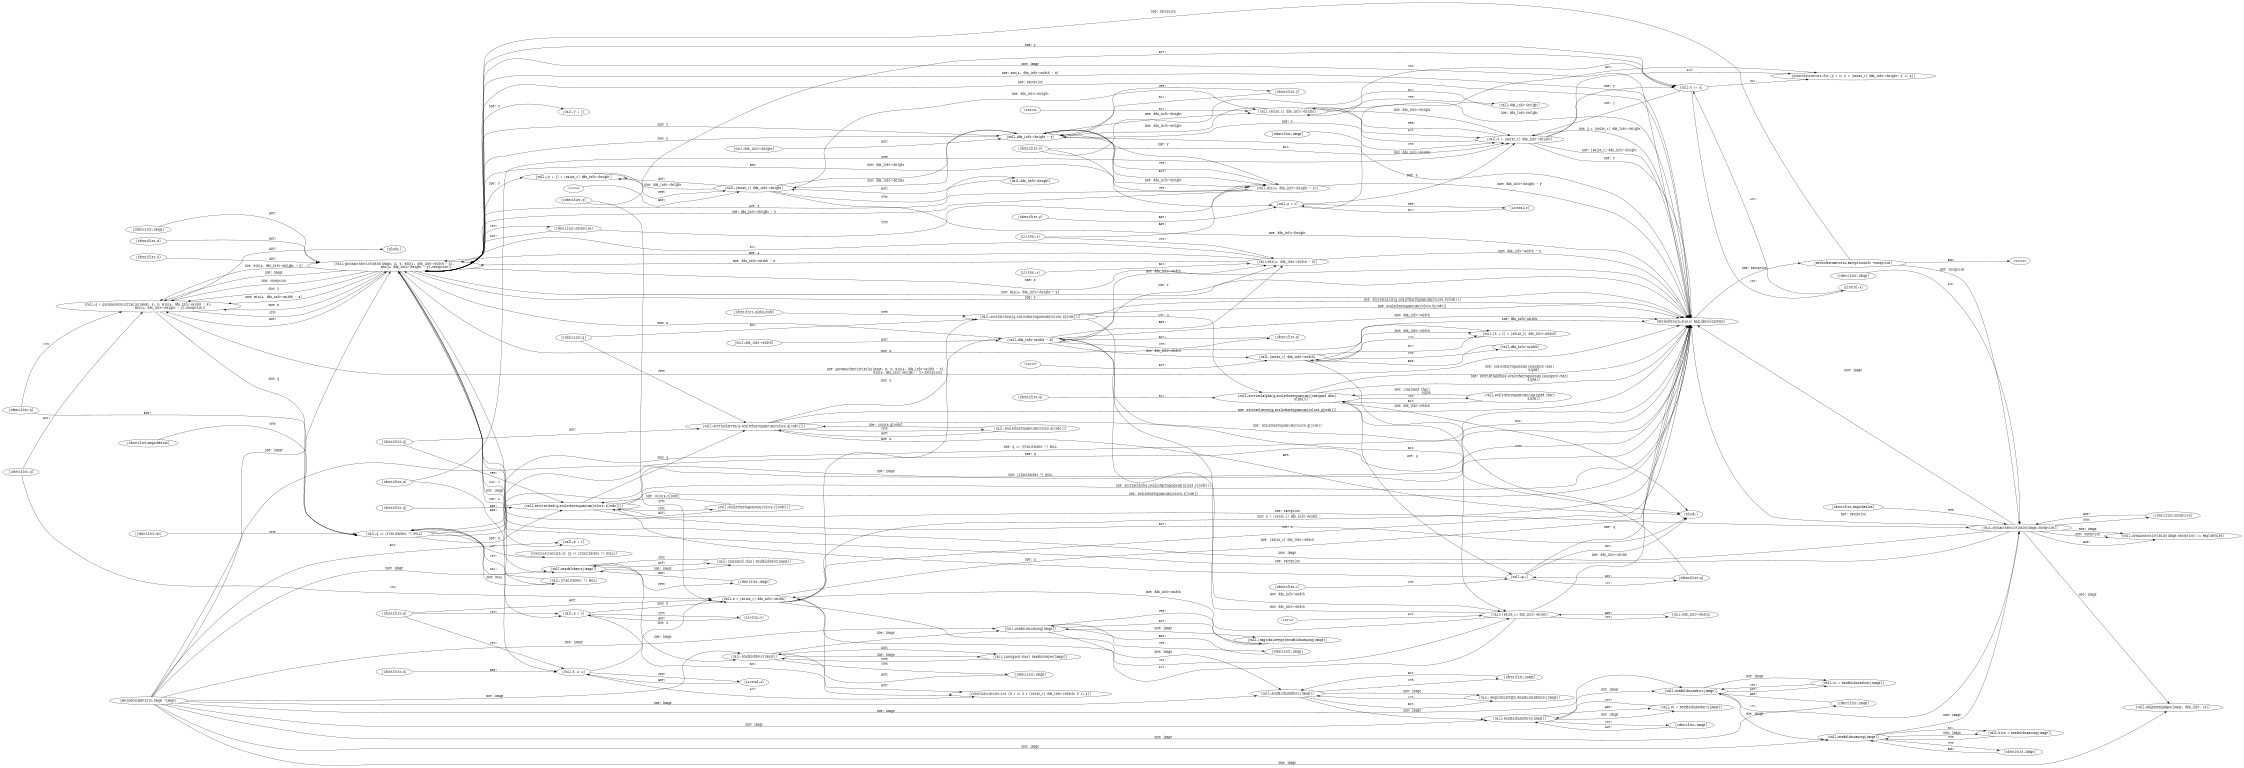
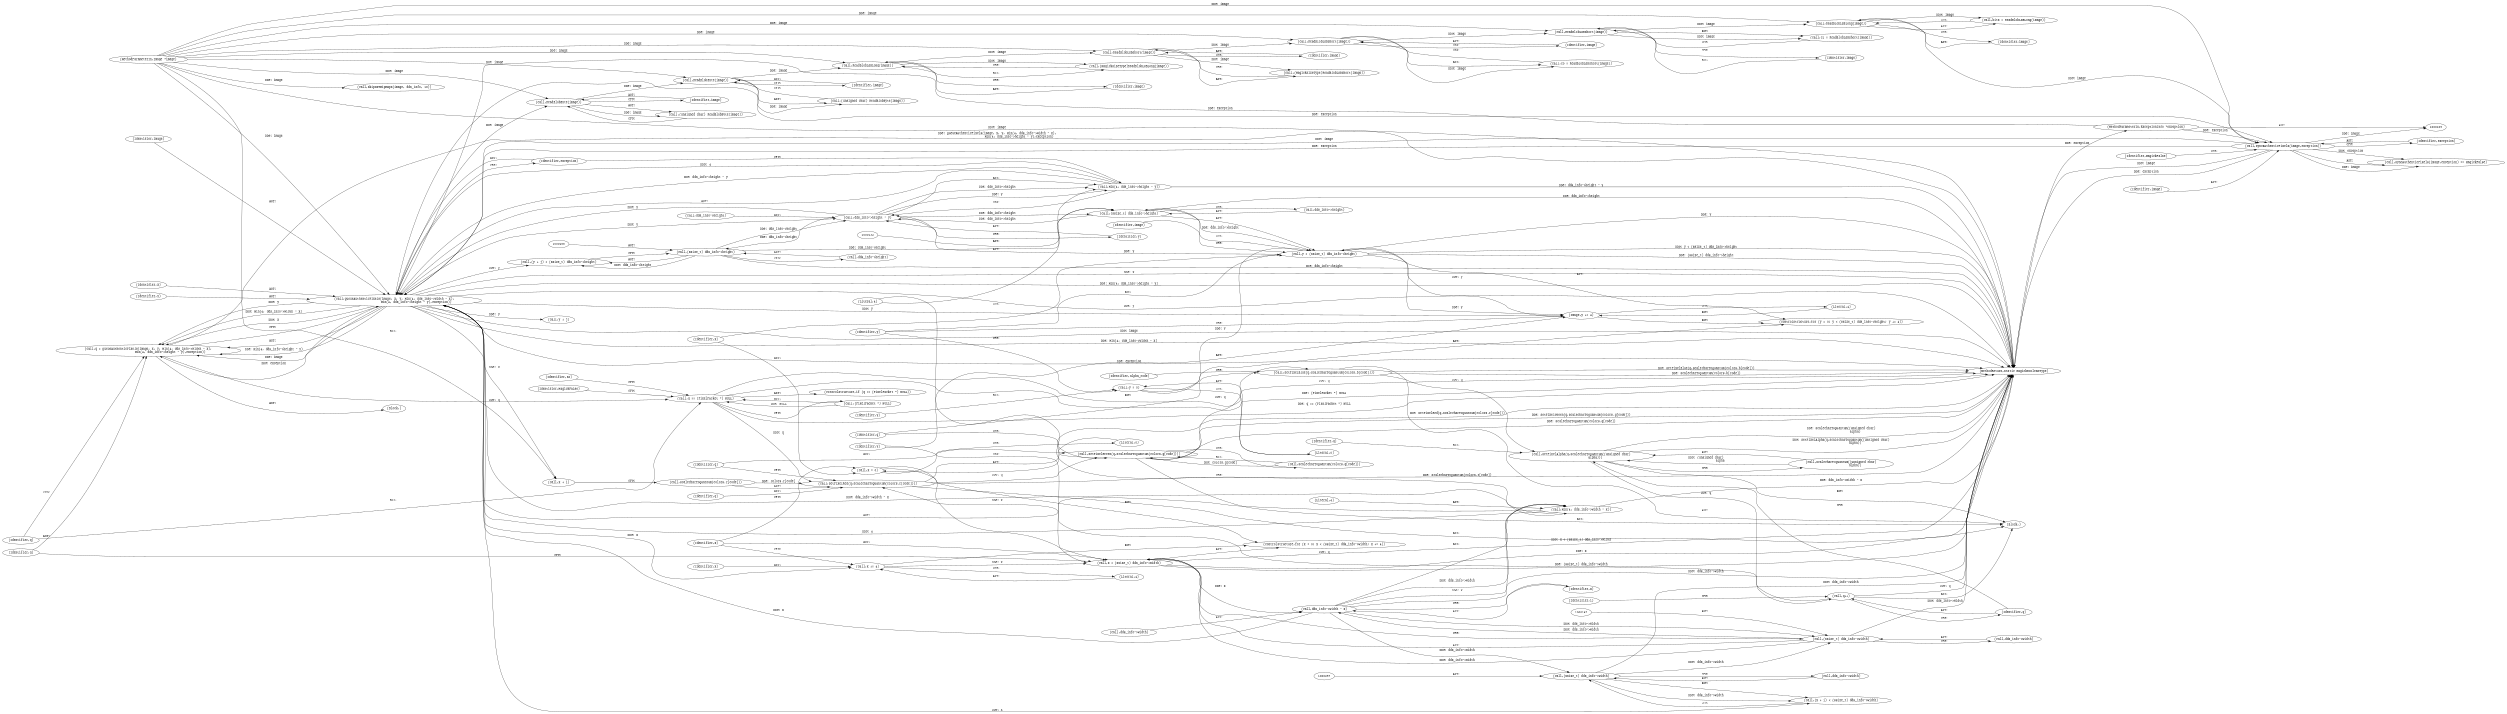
node "(Call,y += 4)": label "(Call,y += 4)" -> "(Image,y += 4)"
edge "(Call,dds_info->height - y)" -> "(MethodReturn,static MagickBooleanType)": removed, label "DDG: dds_info->height"
edge "(Call,SetPixelRed(q,ScaleCharToQuantum(colors.r[code])))" -> "(Call,ScaleCharToQuantum(colors.r[code]))": now "(Call,x + i)" -> "(Call,ScaleCharToQuantum(colors.r[code]))"
edge "(Call,SyncAuthenticPixels(image,exception))" -> "(Call,SkipDXTMipmaps(image, dds_info, 16))": now "(Call,SyncAuthenticPixels(image,exception))" -> "1000105"
